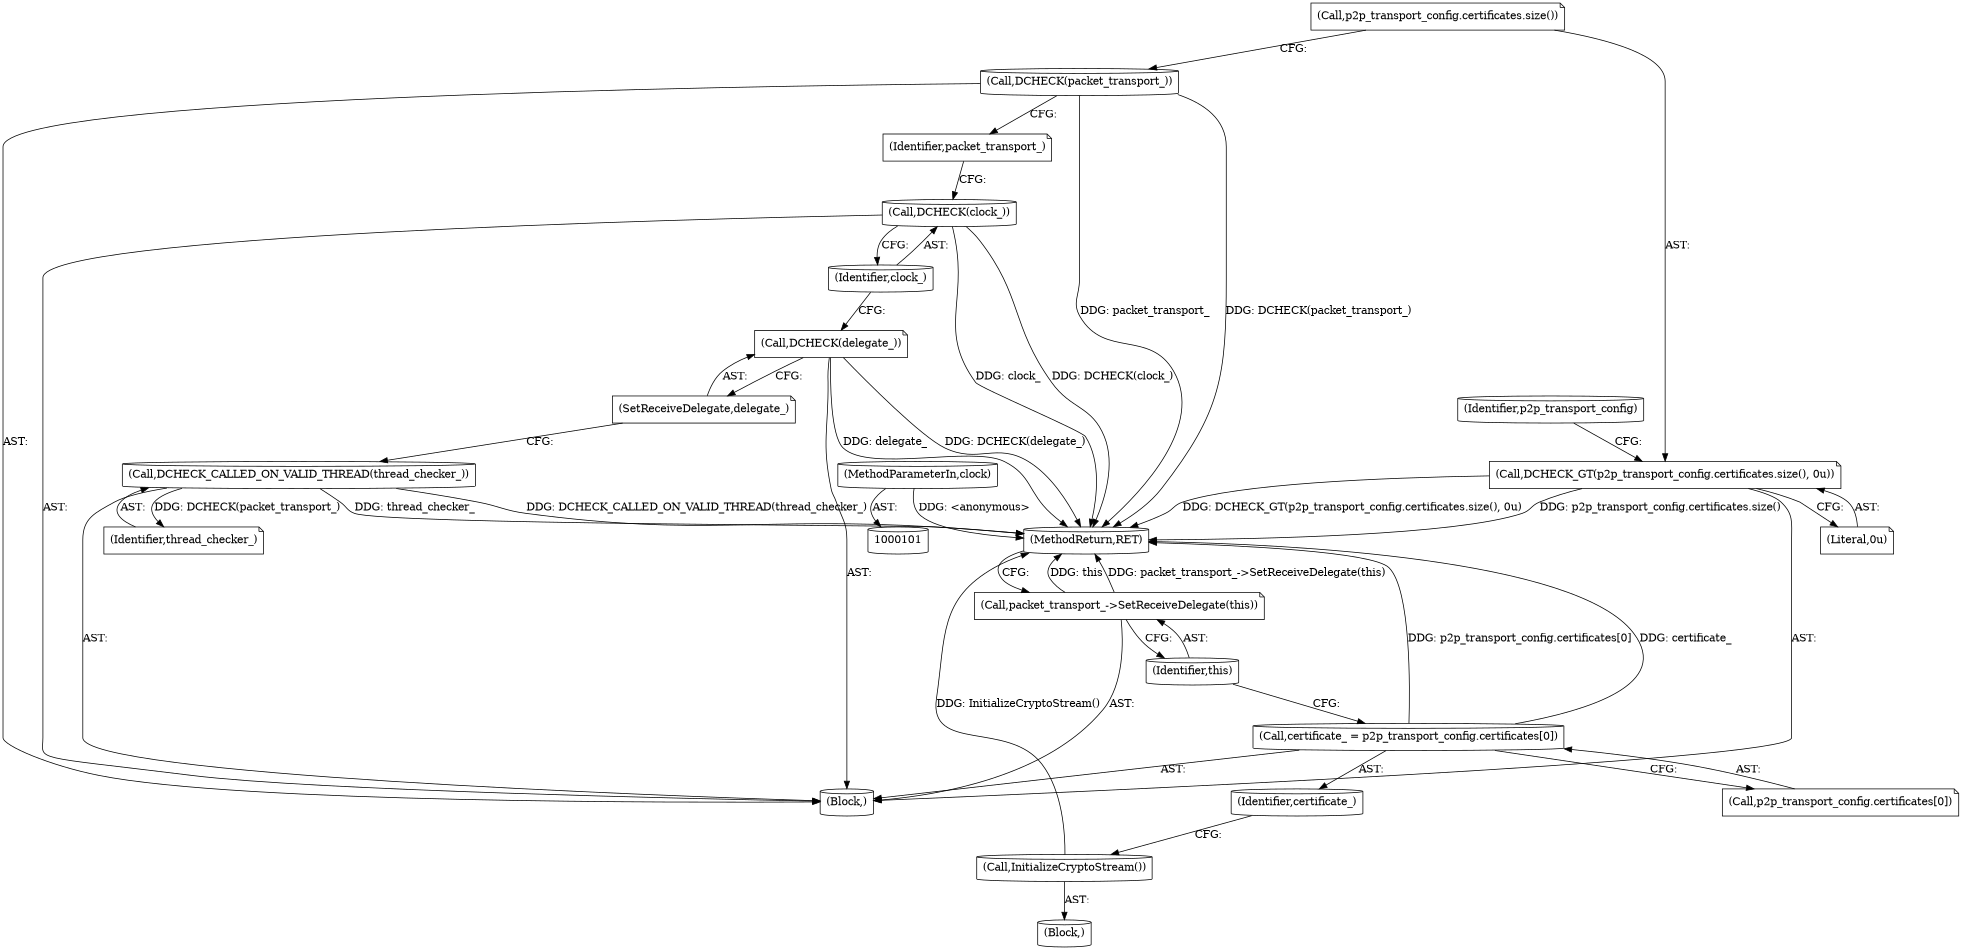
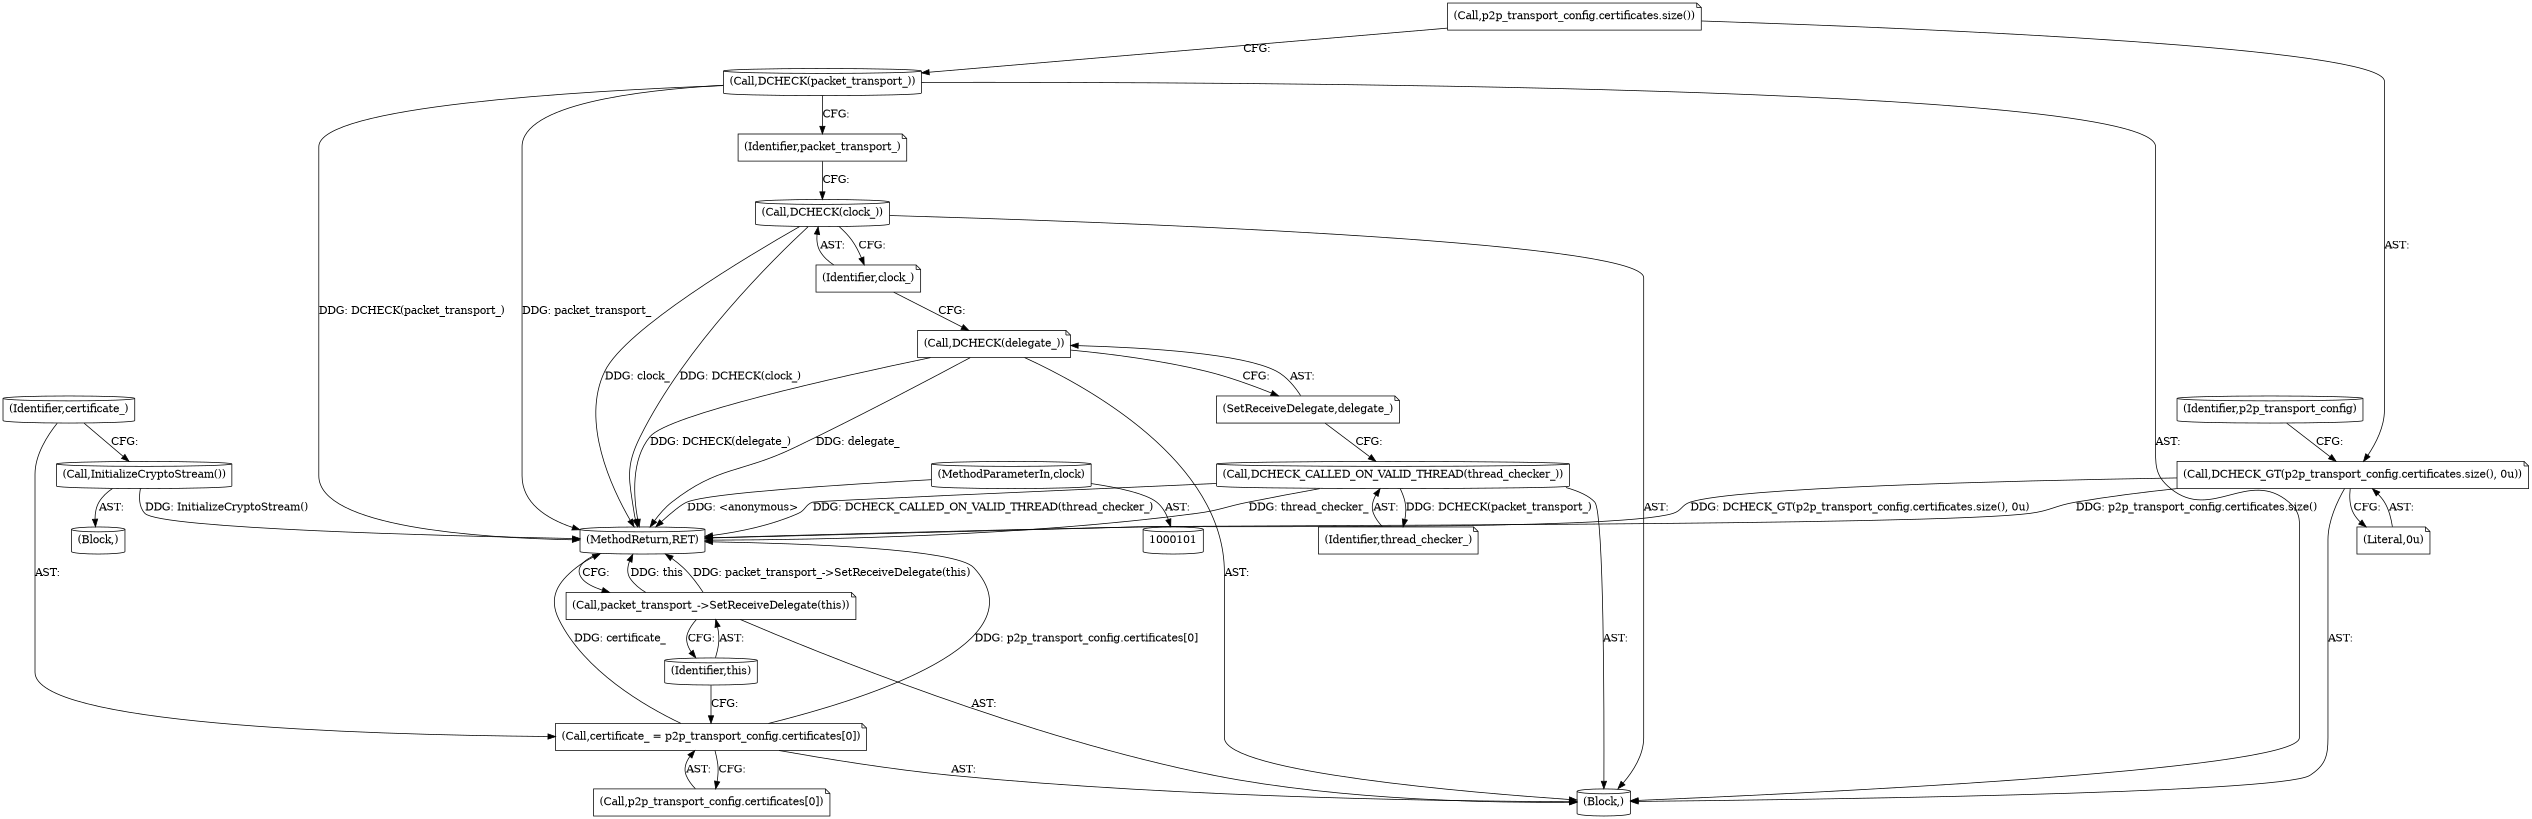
node "(Identifier,clock_)": shape cylinder -> note
node "(Call,certificate_ = p2p_transport_config.certificates[0])": shape cylinder -> note
edge "(Call,certificate_ = p2p_transport_config.certificates[0])" -> "(Identifier,certificate_)": reversed
